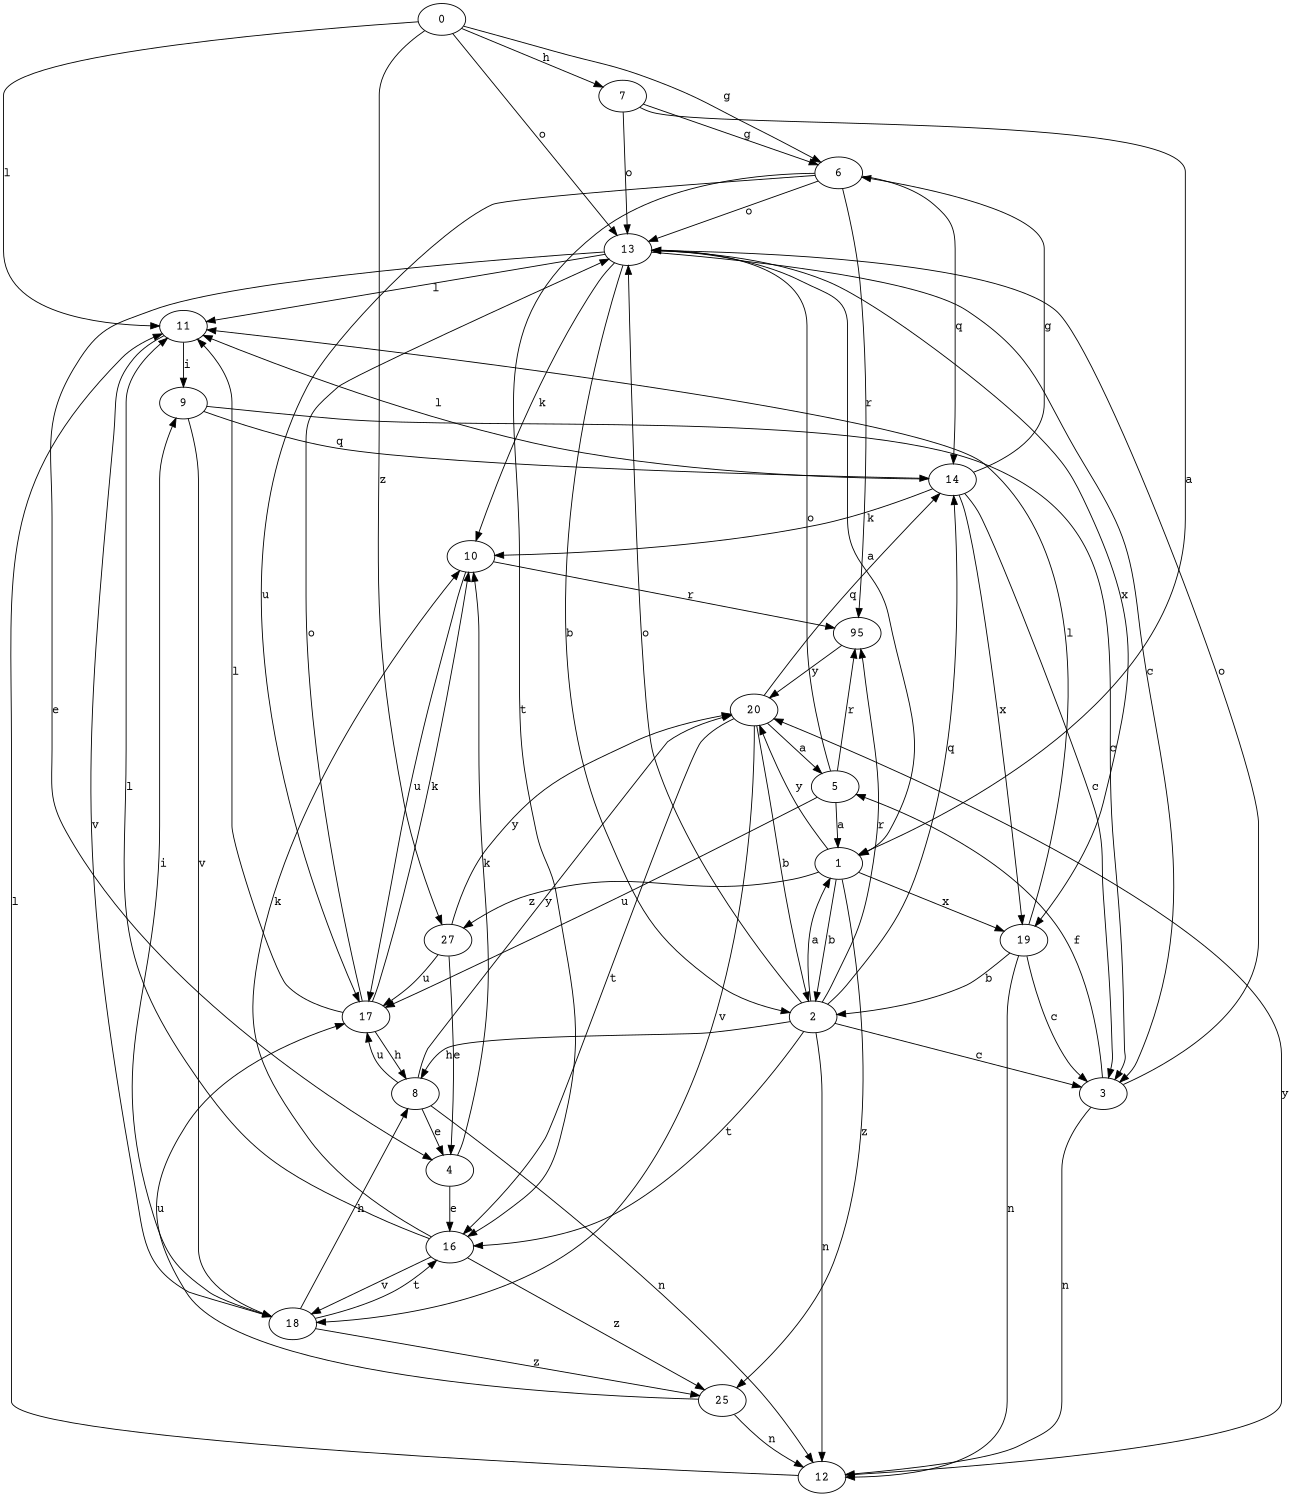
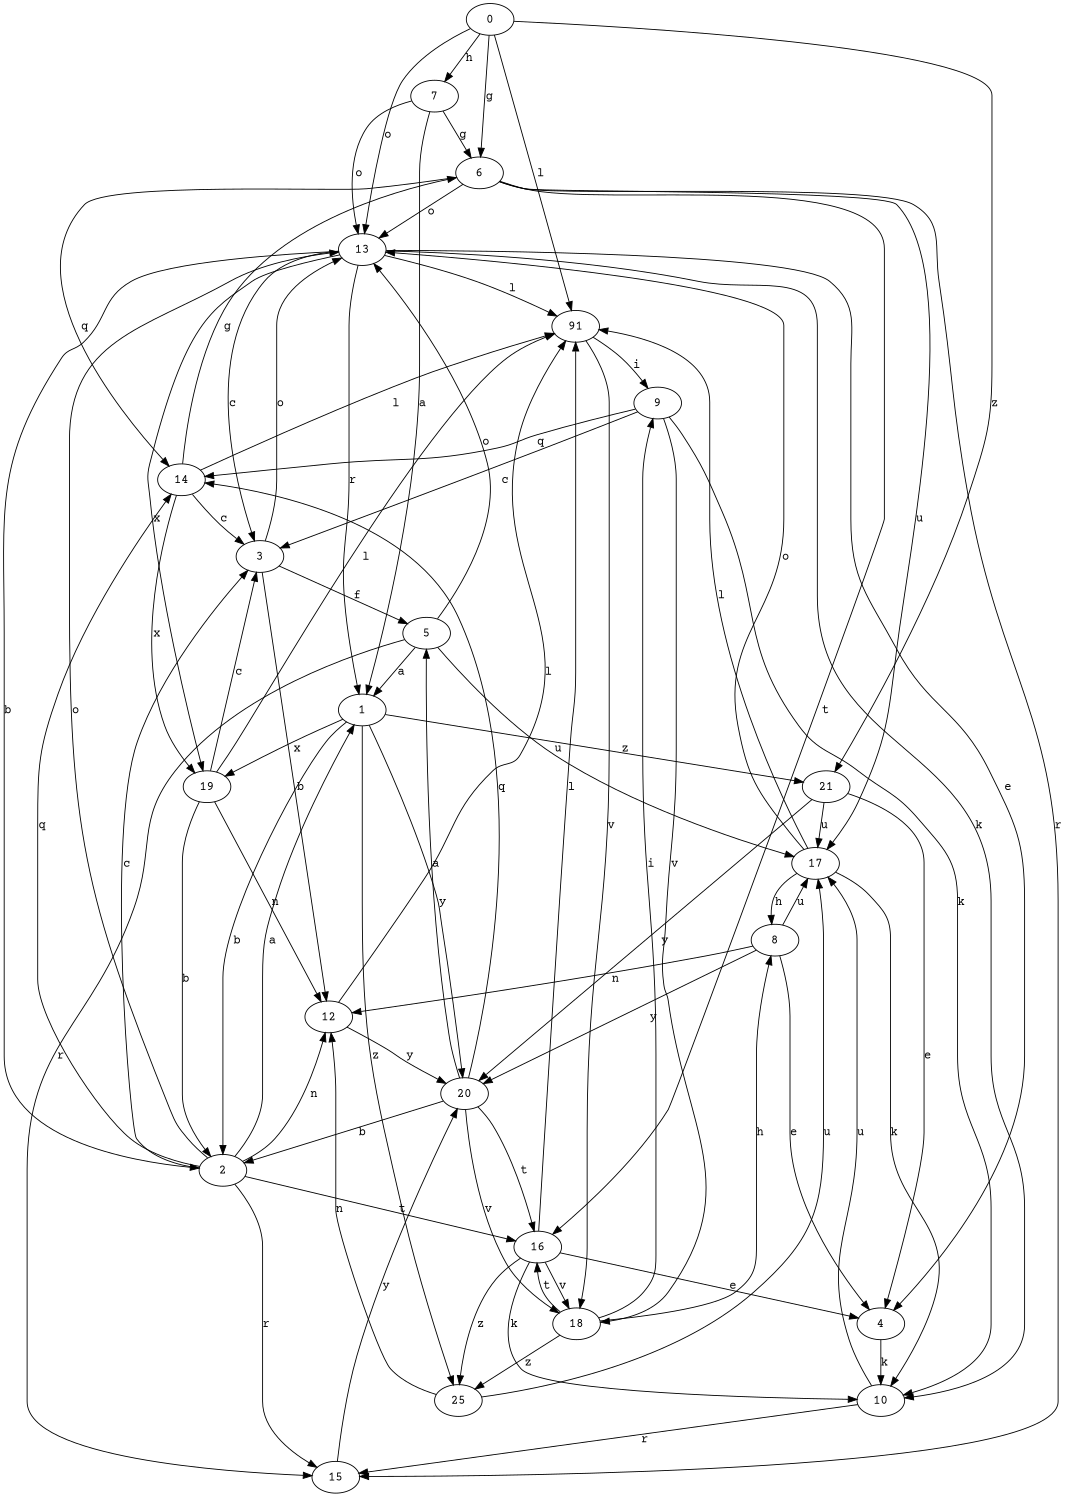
node "11": label "11" -> "91"
edge "14" -> "10": now "9" -> "10"
edge "13" -> "1": label "a" -> "r"
node "95": label "95" -> "15"
node "27": label "27" -> "21"
edge "2" -> "8": removed, label "h"
edge "4" -> "16": reversed
edge "3" -> "12": label "n" -> "b"
